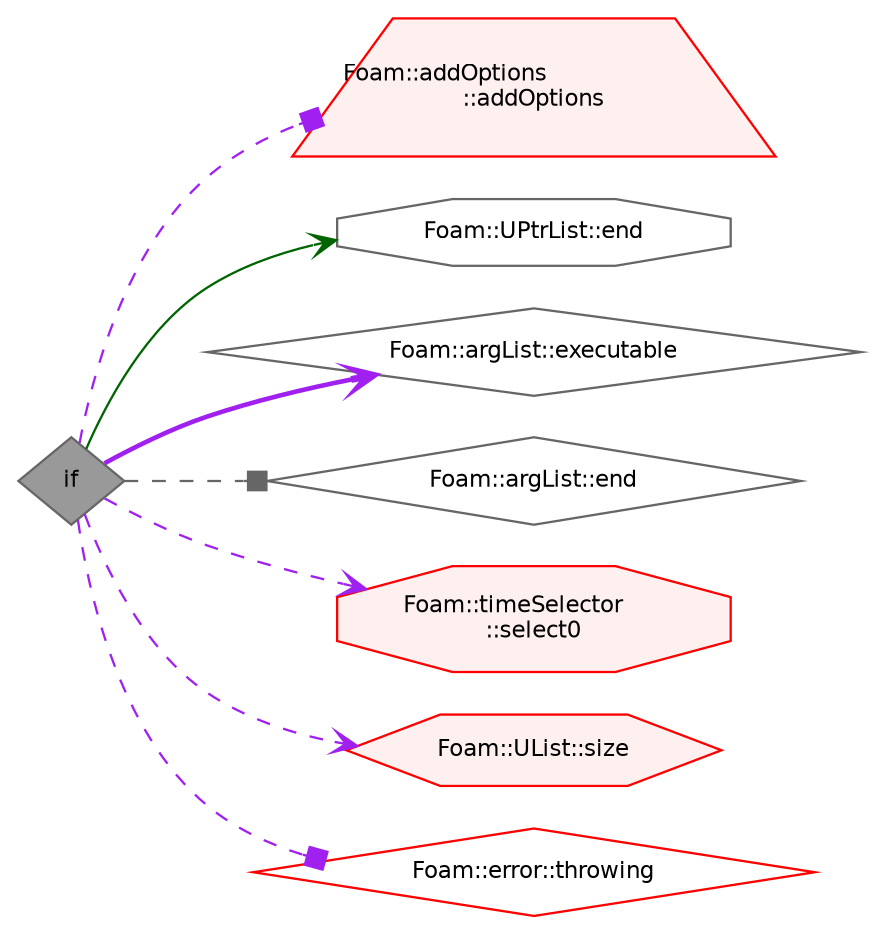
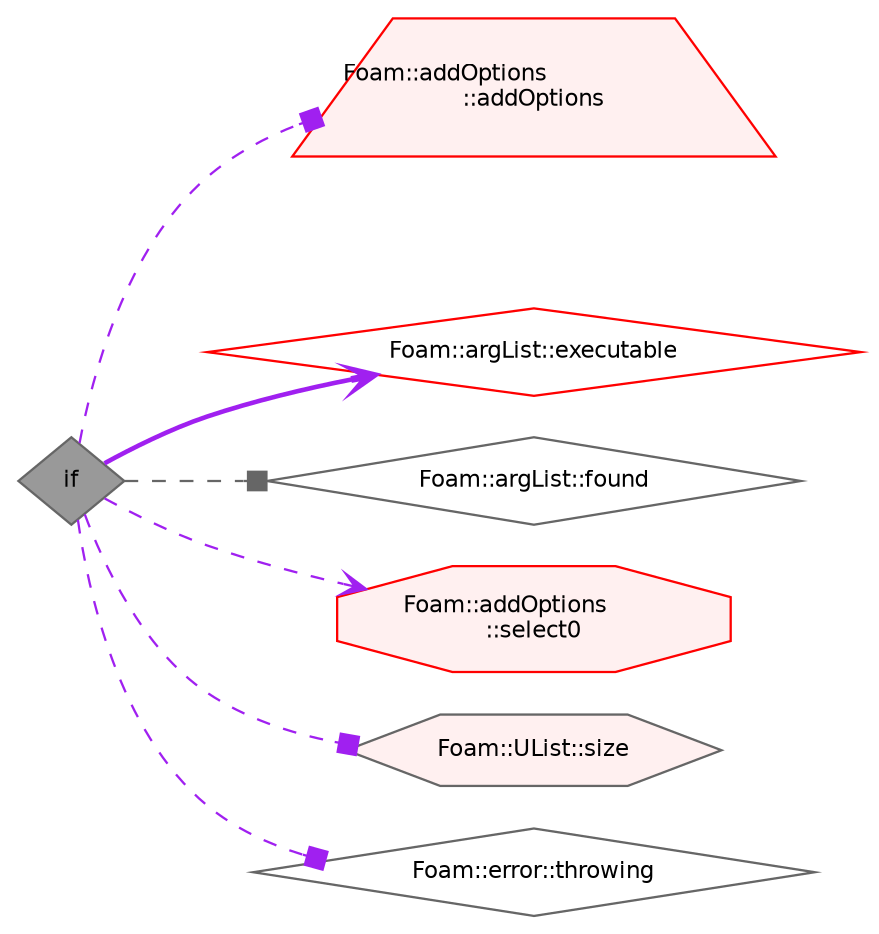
node "Foam::UPtrList::end": removed
node "Foam::argList::executable": color grey40 -> red
node "Foam::argList::end": label "Foam::argList::end" -> "Foam::argList::found"
node "Foam::timeSelector ::select0": label "Foam::timeSelector ::select0" -> "Foam::addOptions ::select0"
edge "if" -> "Foam::UList::size": arrowhead vee -> box
node "Foam::UList::size": color red -> grey40
node "Foam::error::throwing": color red -> grey40
